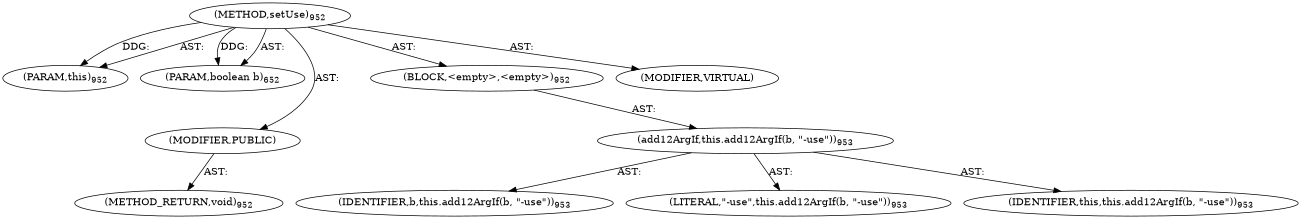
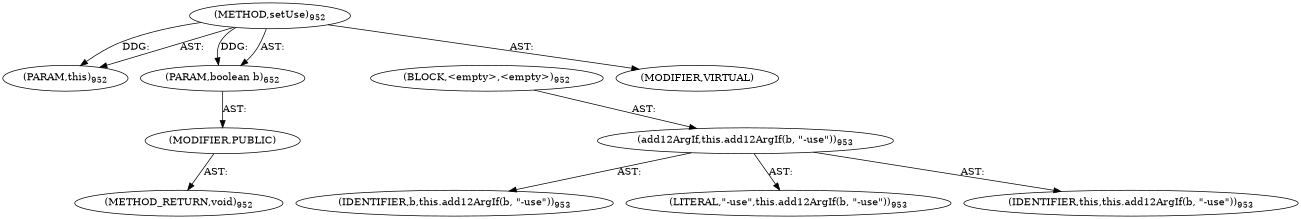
edge "(METHOD,setUse)" -> "(BLOCK,<empty>,<empty>)": removed, label "AST:"
edge "(METHOD,setUse)" -> "(MODIFIER,PUBLIC)": now "(PARAM,boolean b)" -> "(MODIFIER,PUBLIC)"
